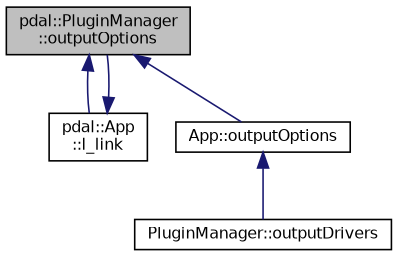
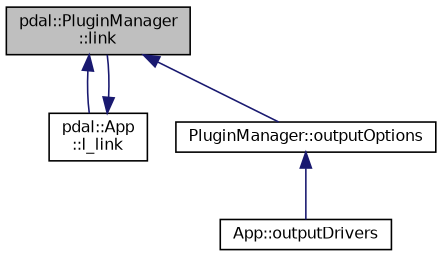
node "pdal::PluginManager ::outputOptions": label "pdal::PluginManager ::outputOptions" -> "pdal::PluginManager ::link"
node "App::outputOptions": label "App::outputOptions" -> "PluginManager::outputOptions"
node "PluginManager::outputDrivers": label "PluginManager::outputDrivers" -> "App::outputDrivers"
